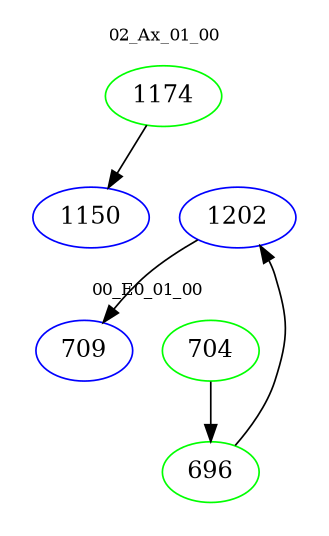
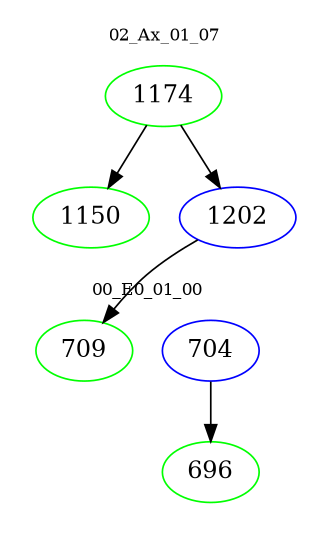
cluster "02_Ax_01_00": label "02_Ax_01_00" -> "02_Ax_01_07"
node "1150": color blue -> green
edge "696" -> "1202": now "1174" -> "1202"
node "709": color blue -> green
node "704": color green -> blue
